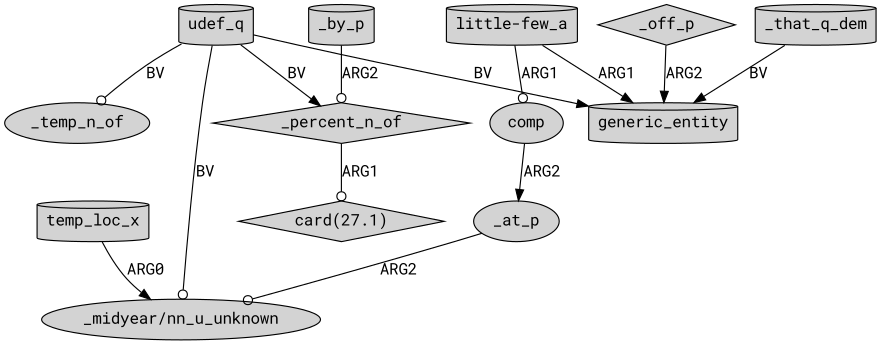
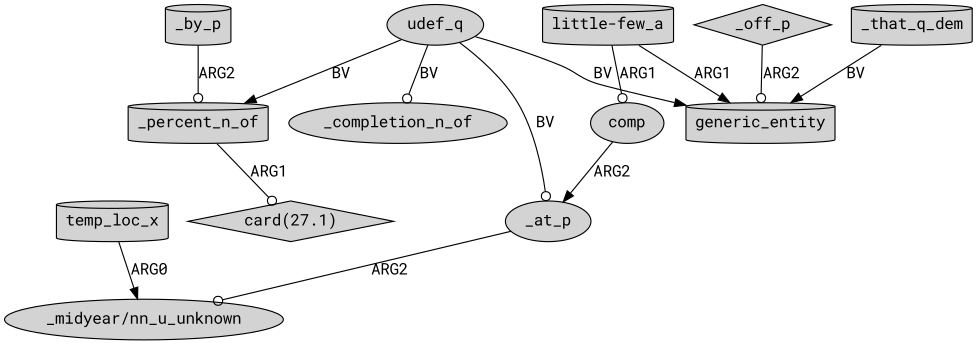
node "udef_q": shape cylinder -> ellipse
edge "_off_p" -> "generic_entity": arrowhead normal -> odot
node "_temp_n_of": label "_temp_n_of" -> "_completion_n_of"
node "_percent_n_of": shape diamond -> cylinder
edge "udef_q" -> "_midyear/nn_u_unknown": now "udef_q" -> "_at_p"
